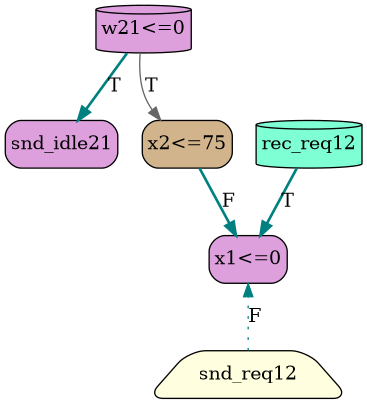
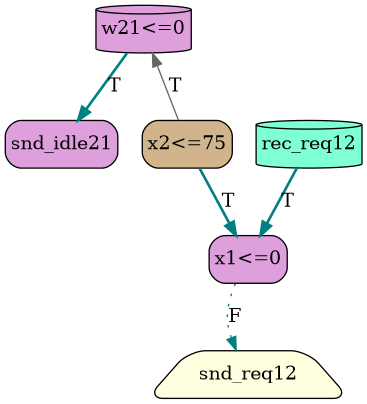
edge "w21<=0" -> "x2<=75": reversed
edge "x2<=75" -> "x1<=0": label "F" -> "T"
edge "snd_req12" -> "x1<=0": reversed
